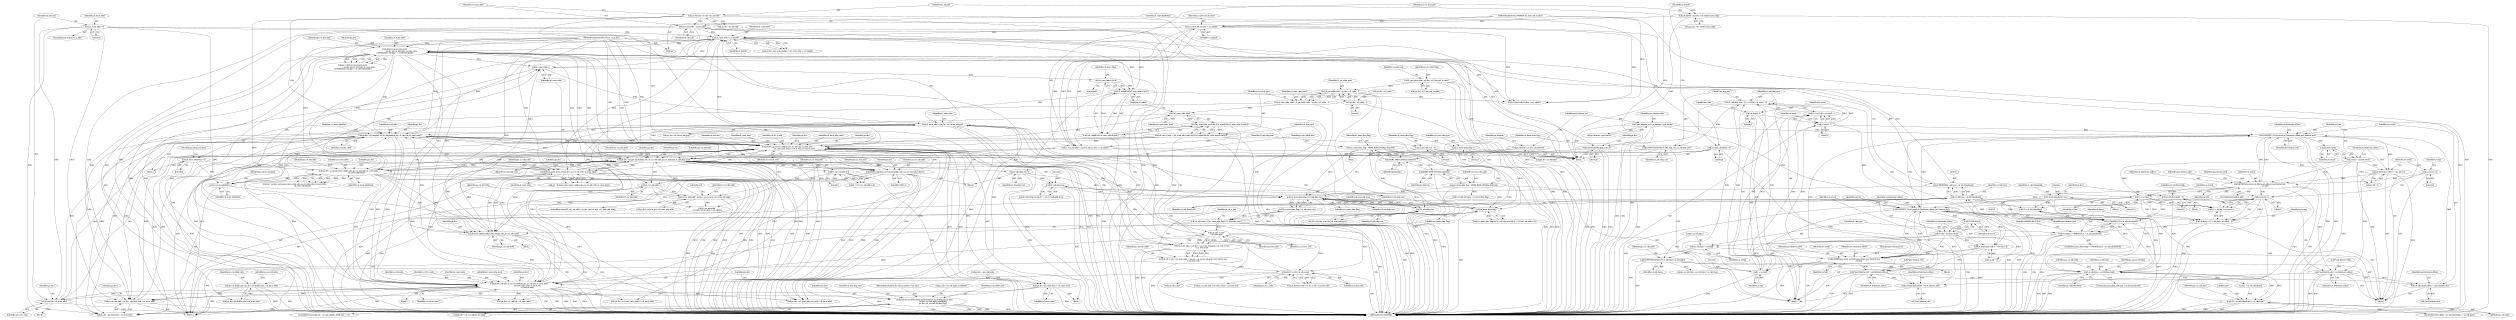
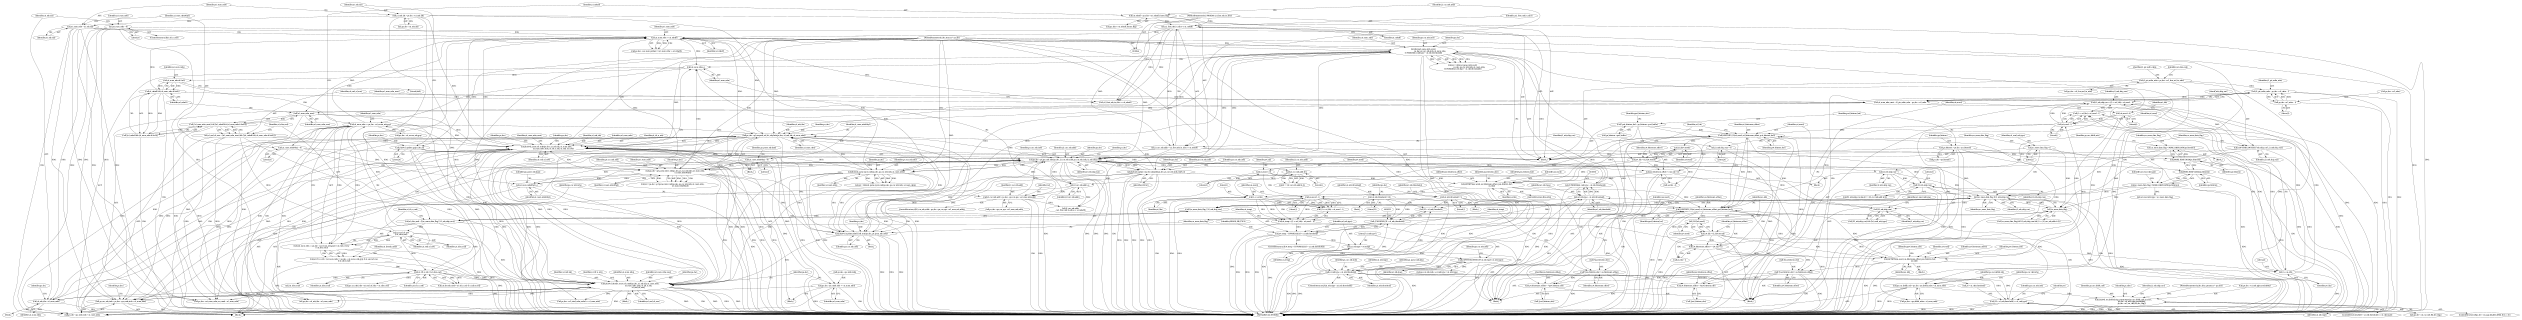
edge "(Call,u1_num_mbs >> u1_mbaff)" -> "(Call,u1_mbaff && (u1_num_mbs & 0x01))": now "(Call,u1_num_mbs >> u1_mbaff)" -> "(Call,!u1_num_mbs_next)"
node "(Call,ih264d_update_mbaff_left_nnz(ps_dec, ps_cur_mb_info))": label "(Call,ih264d_update_mbaff_left_nnz(ps_dec, ps_cur_mb_info))" -> "(Call,ih264d_update_mbaff_left_nnz(ps_dec, ps_ipcm_mb_info))"
